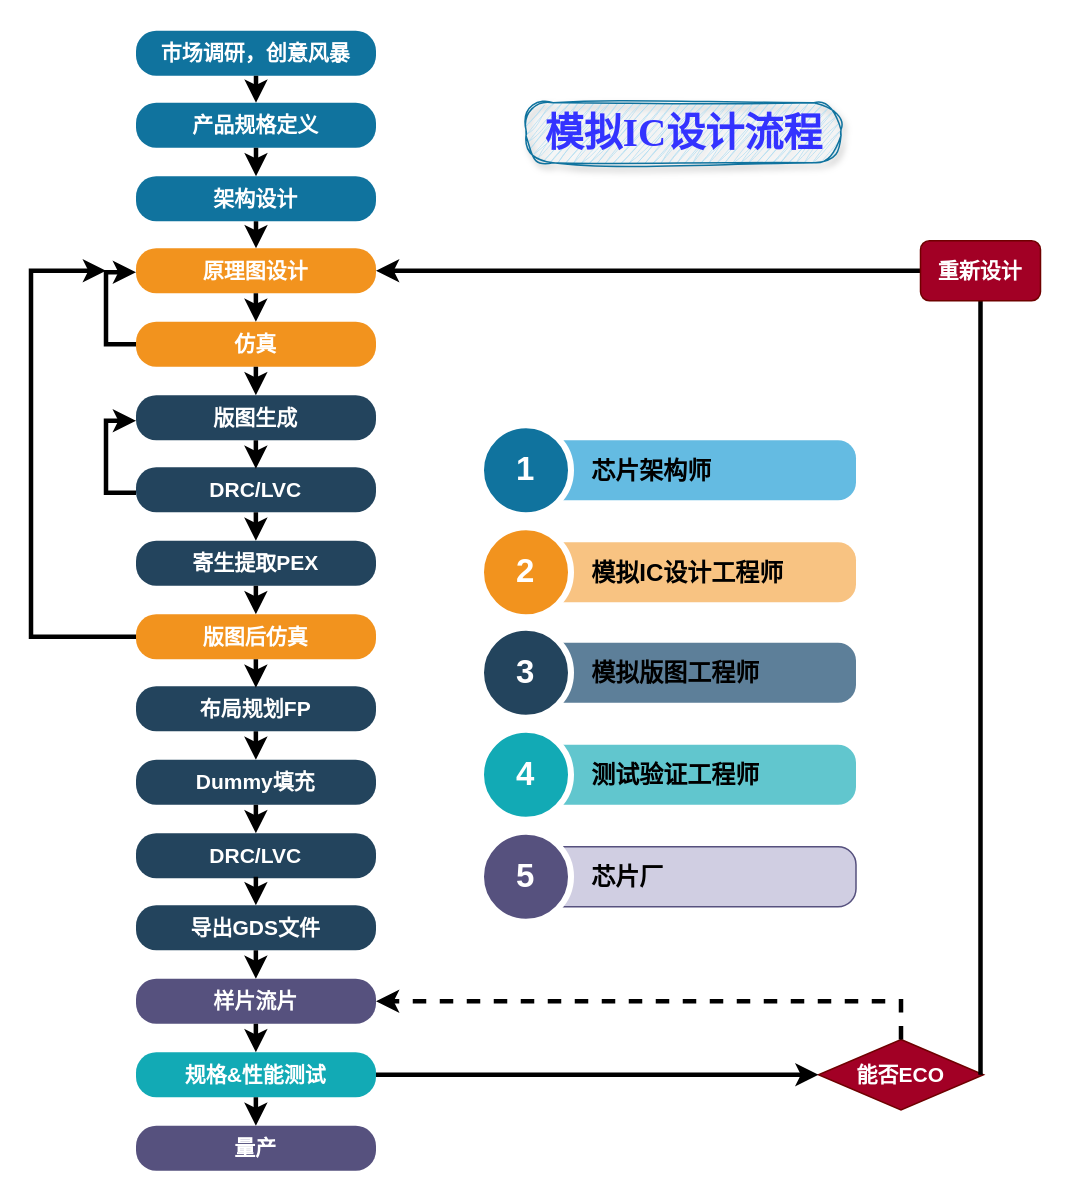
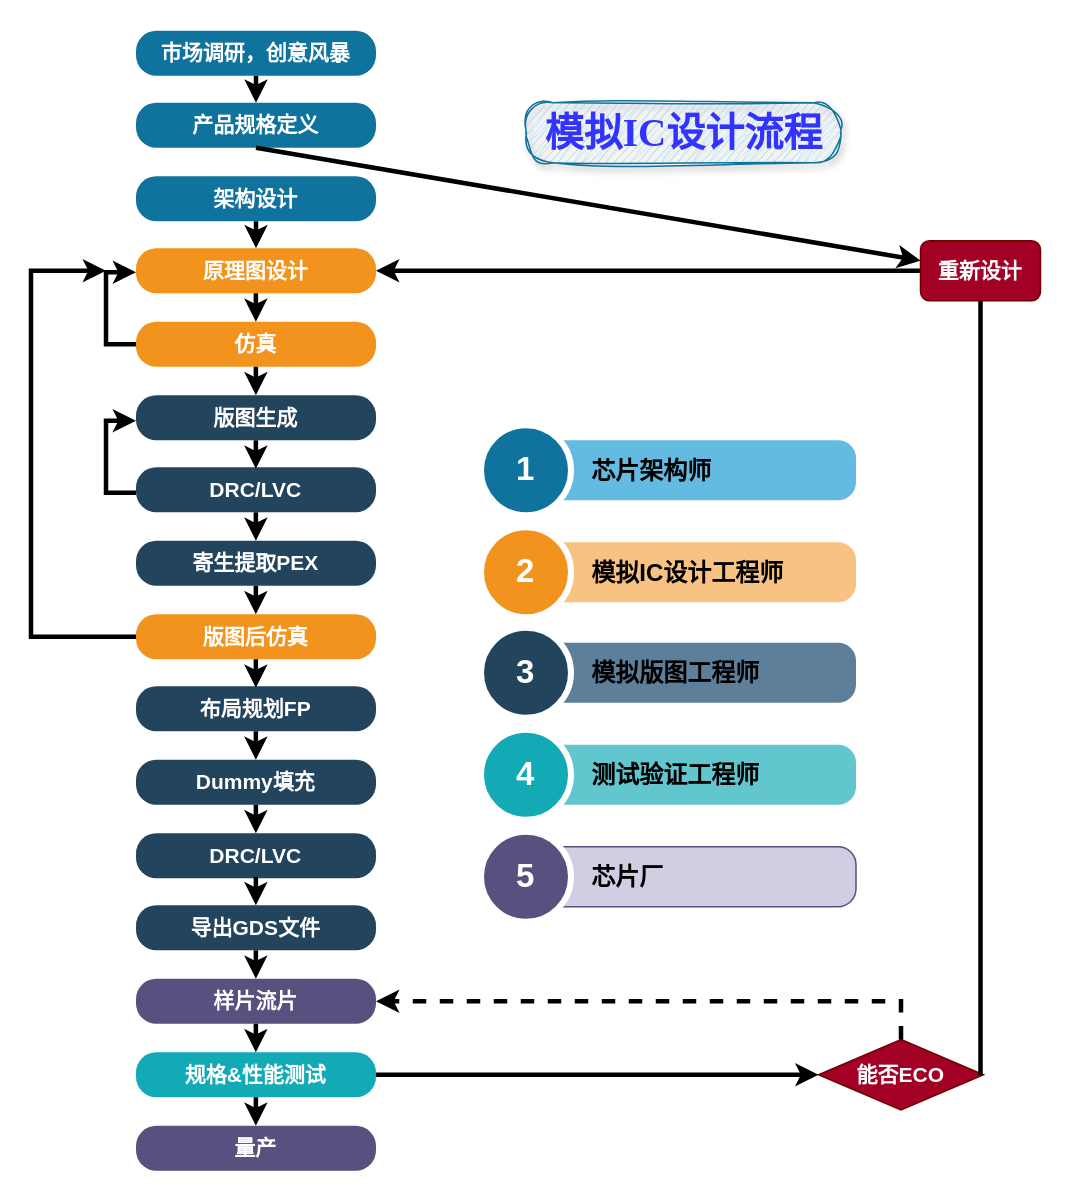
edge "产品规格定义" -> "架构设计": now "产品规格定义" -> "重新设计"
